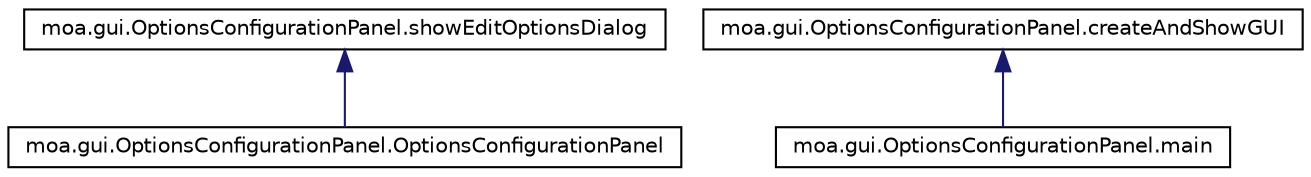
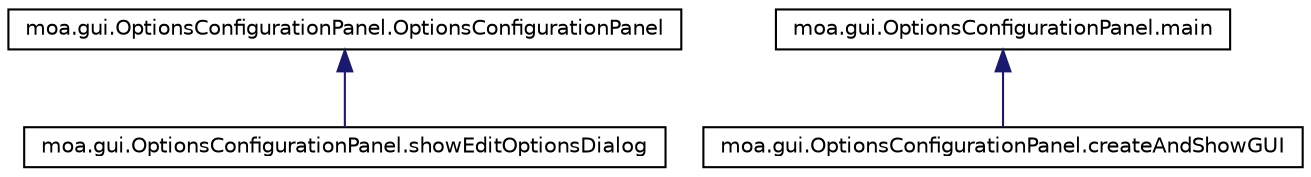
edge "moa.gui.OptionsConfigurationPanel.OptionsConfigurationPanel" -> "moa.gui.OptionsConfigurationPanel.showEditOptionsDialog": reversed
edge "moa.gui.OptionsConfigurationPanel.main" -> "moa.gui.OptionsConfigurationPanel.createAndShowGUI": reversed
